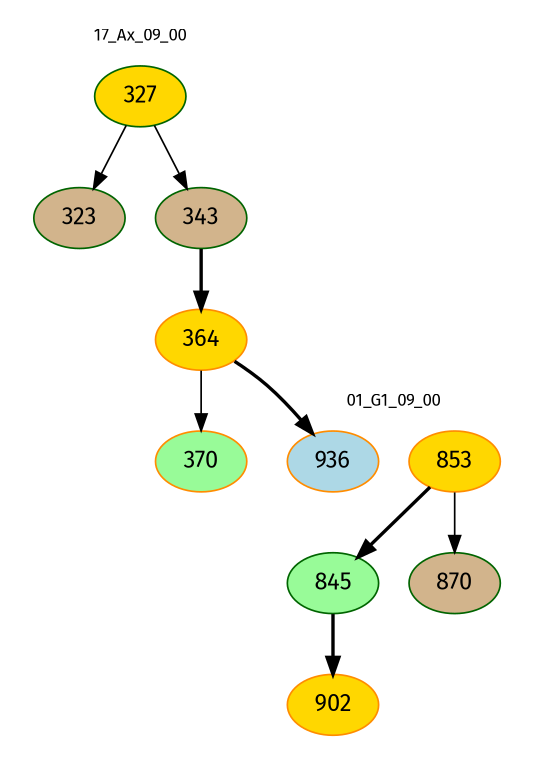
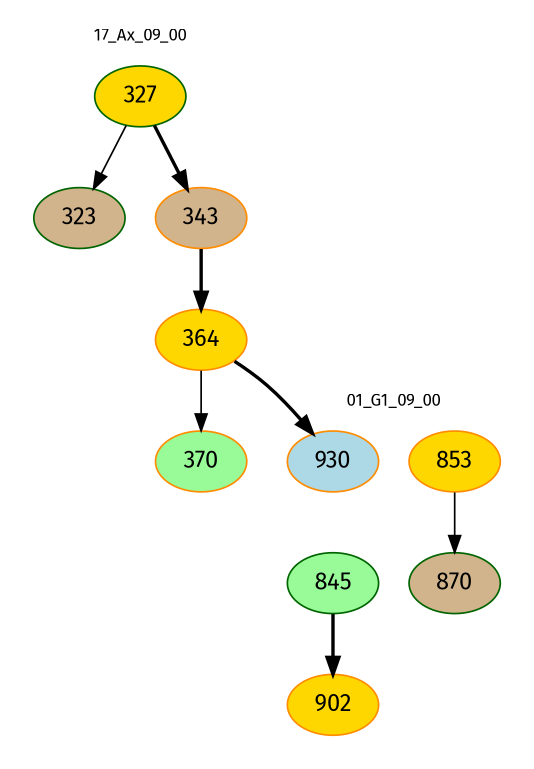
edge "327" -> "343": style solid -> bold
node "343": color darkgreen -> darkorange
node "936": label "936" -> "930"
edge "853" -> "845": removed
